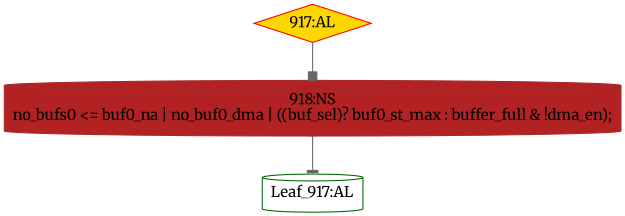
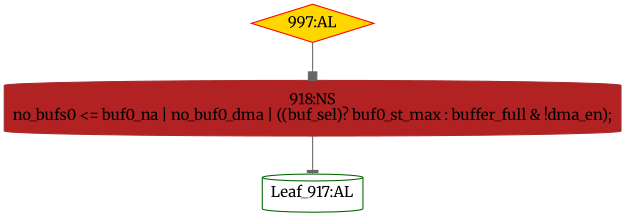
node "917:AL": label "917:AL" -> "997:AL"
